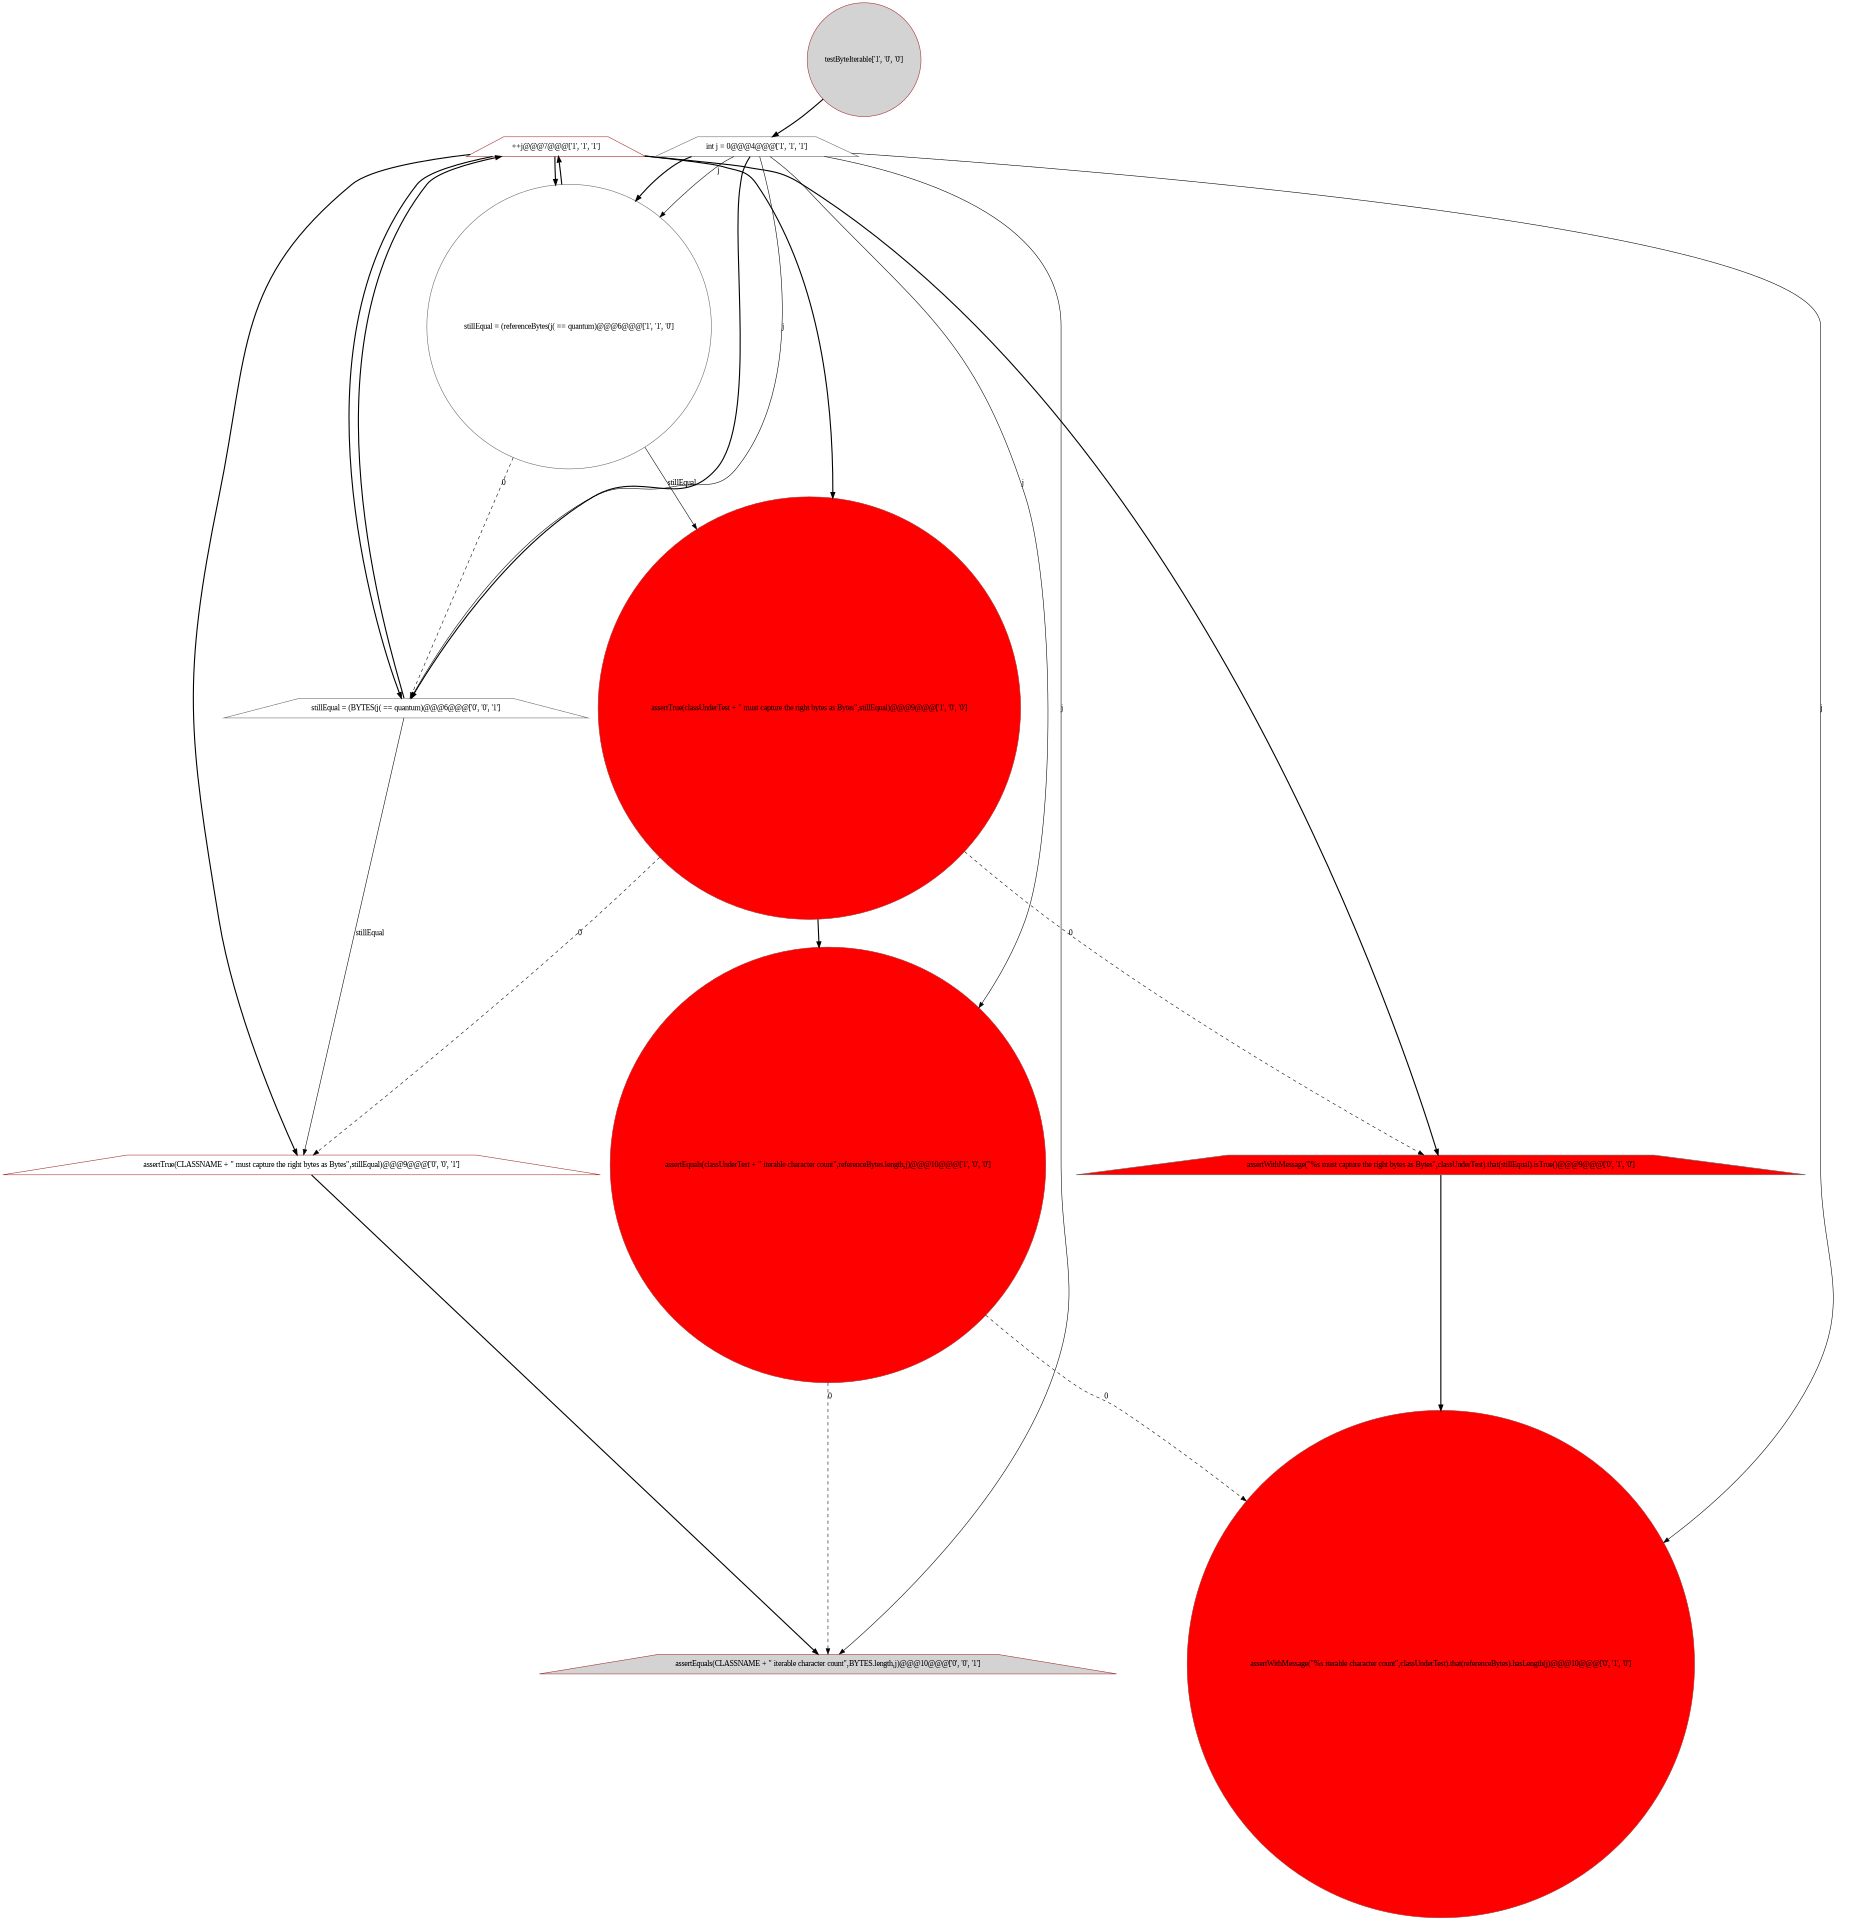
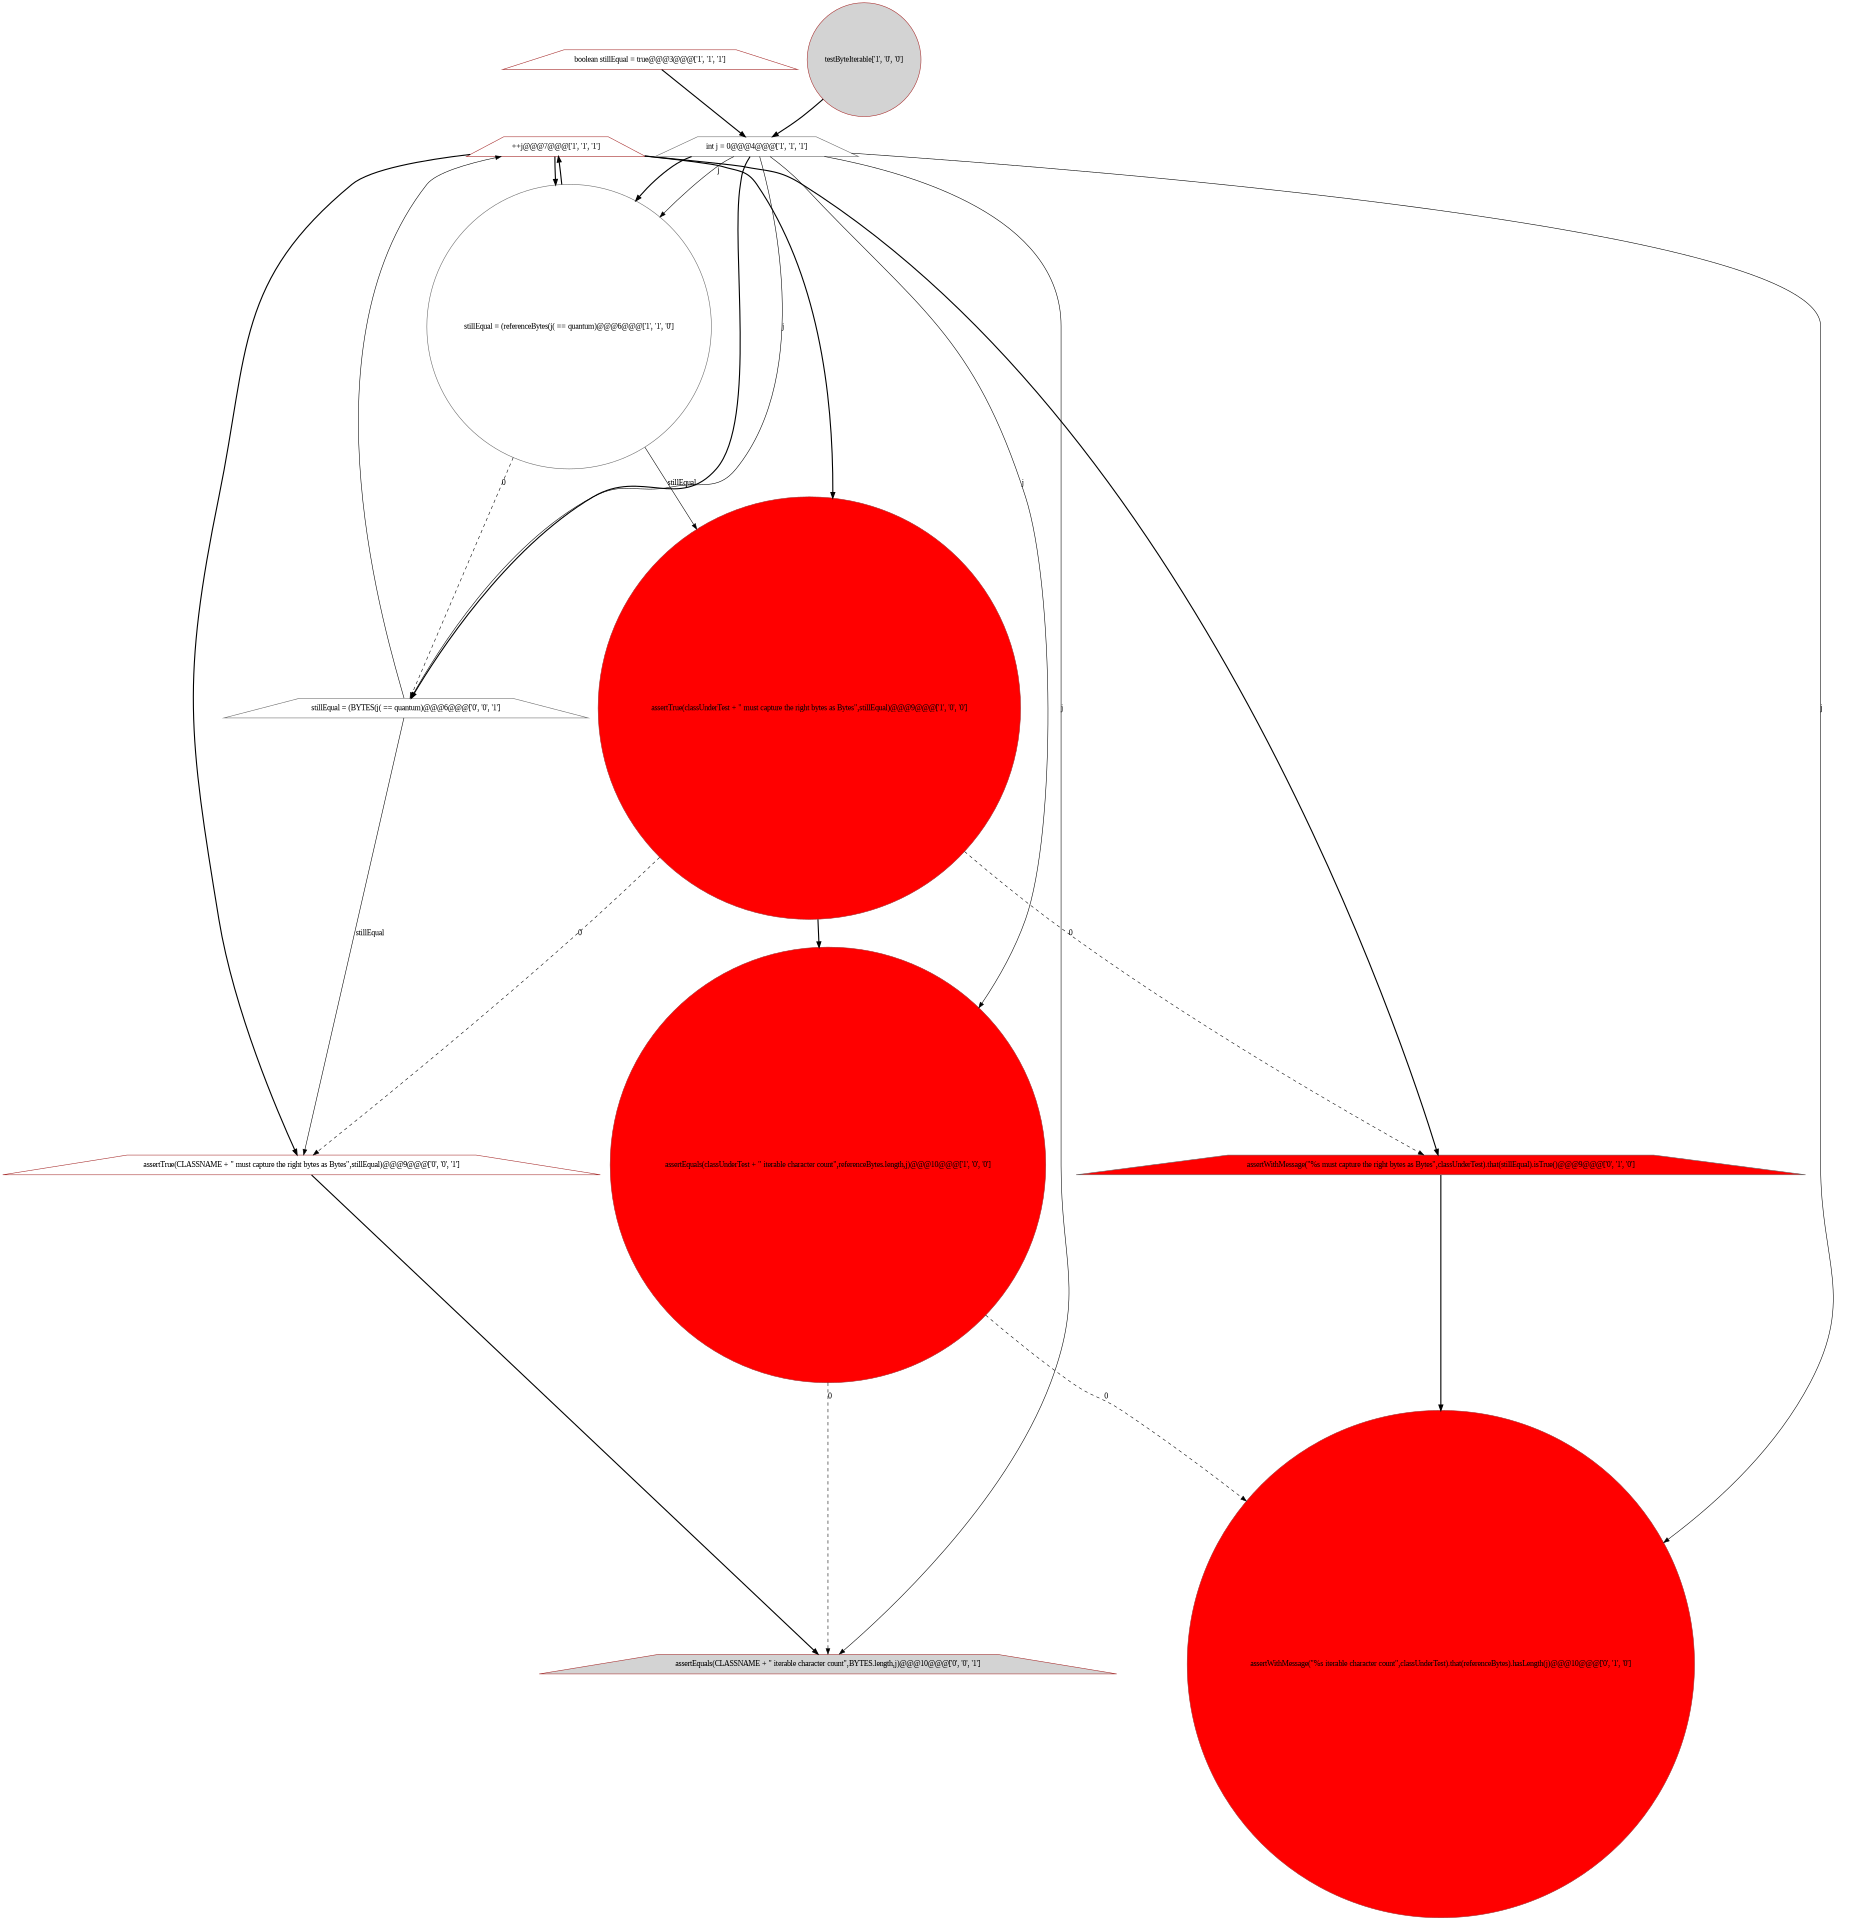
node "boolean stillEqual = true@@@3@@@['1', '1', '1']": added
edge "++j@@@7@@@['1', '1', '1']" -> "stillEqual = (BYTES(j( == quantum)@@@6@@@['0', '0', '1']": removed
edge "stillEqual = (BYTES(j( == quantum)@@@6@@@['0', '0', '1']" -> "++j@@@7@@@['1', '1', '1']": style bold -> solid
